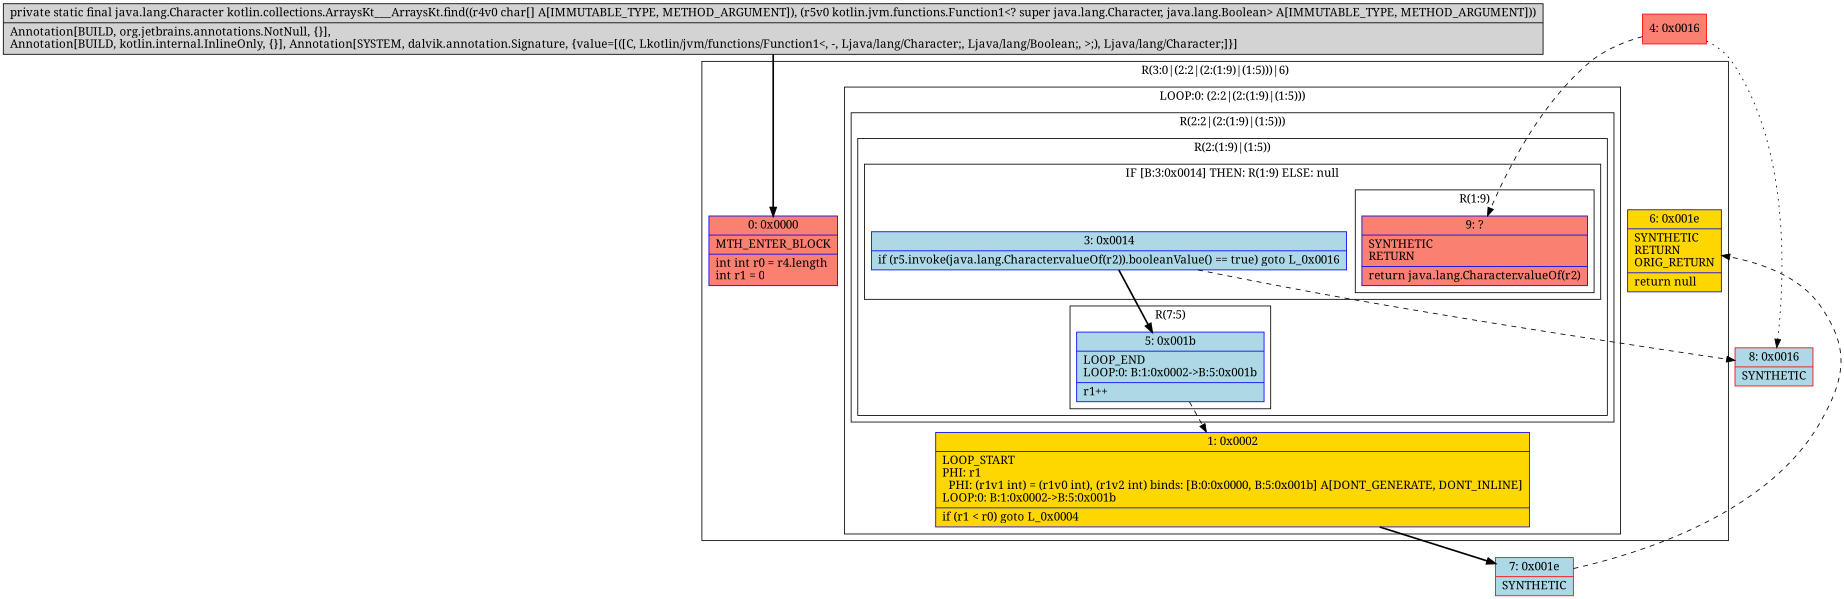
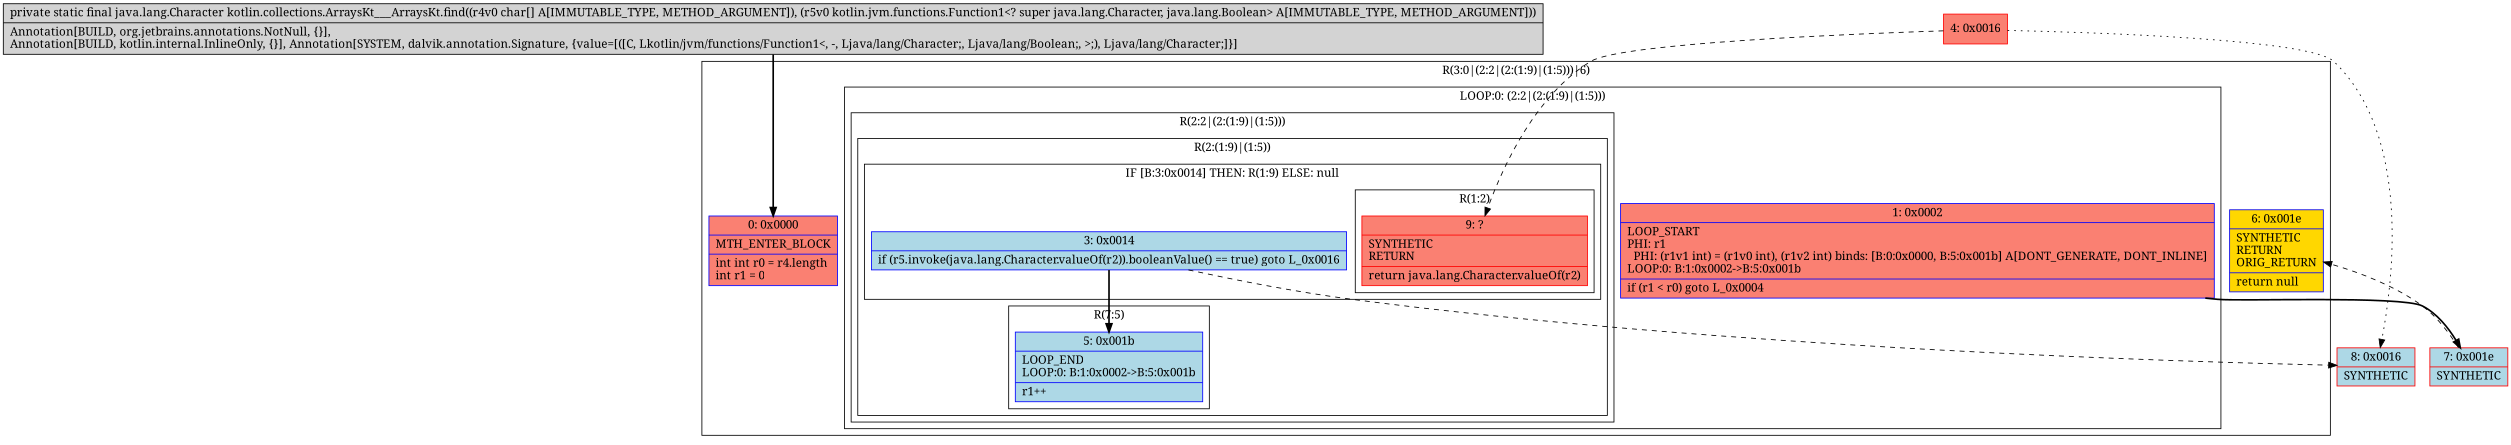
cluster "R(1:9)": label "R(1:9)" -> "R(1:2)"
node "9: ?": color blue -> red
edge "5: 0x001b" -> "1: 0x0002": removed
node "1: 0x0002": fillcolor gold -> salmon
